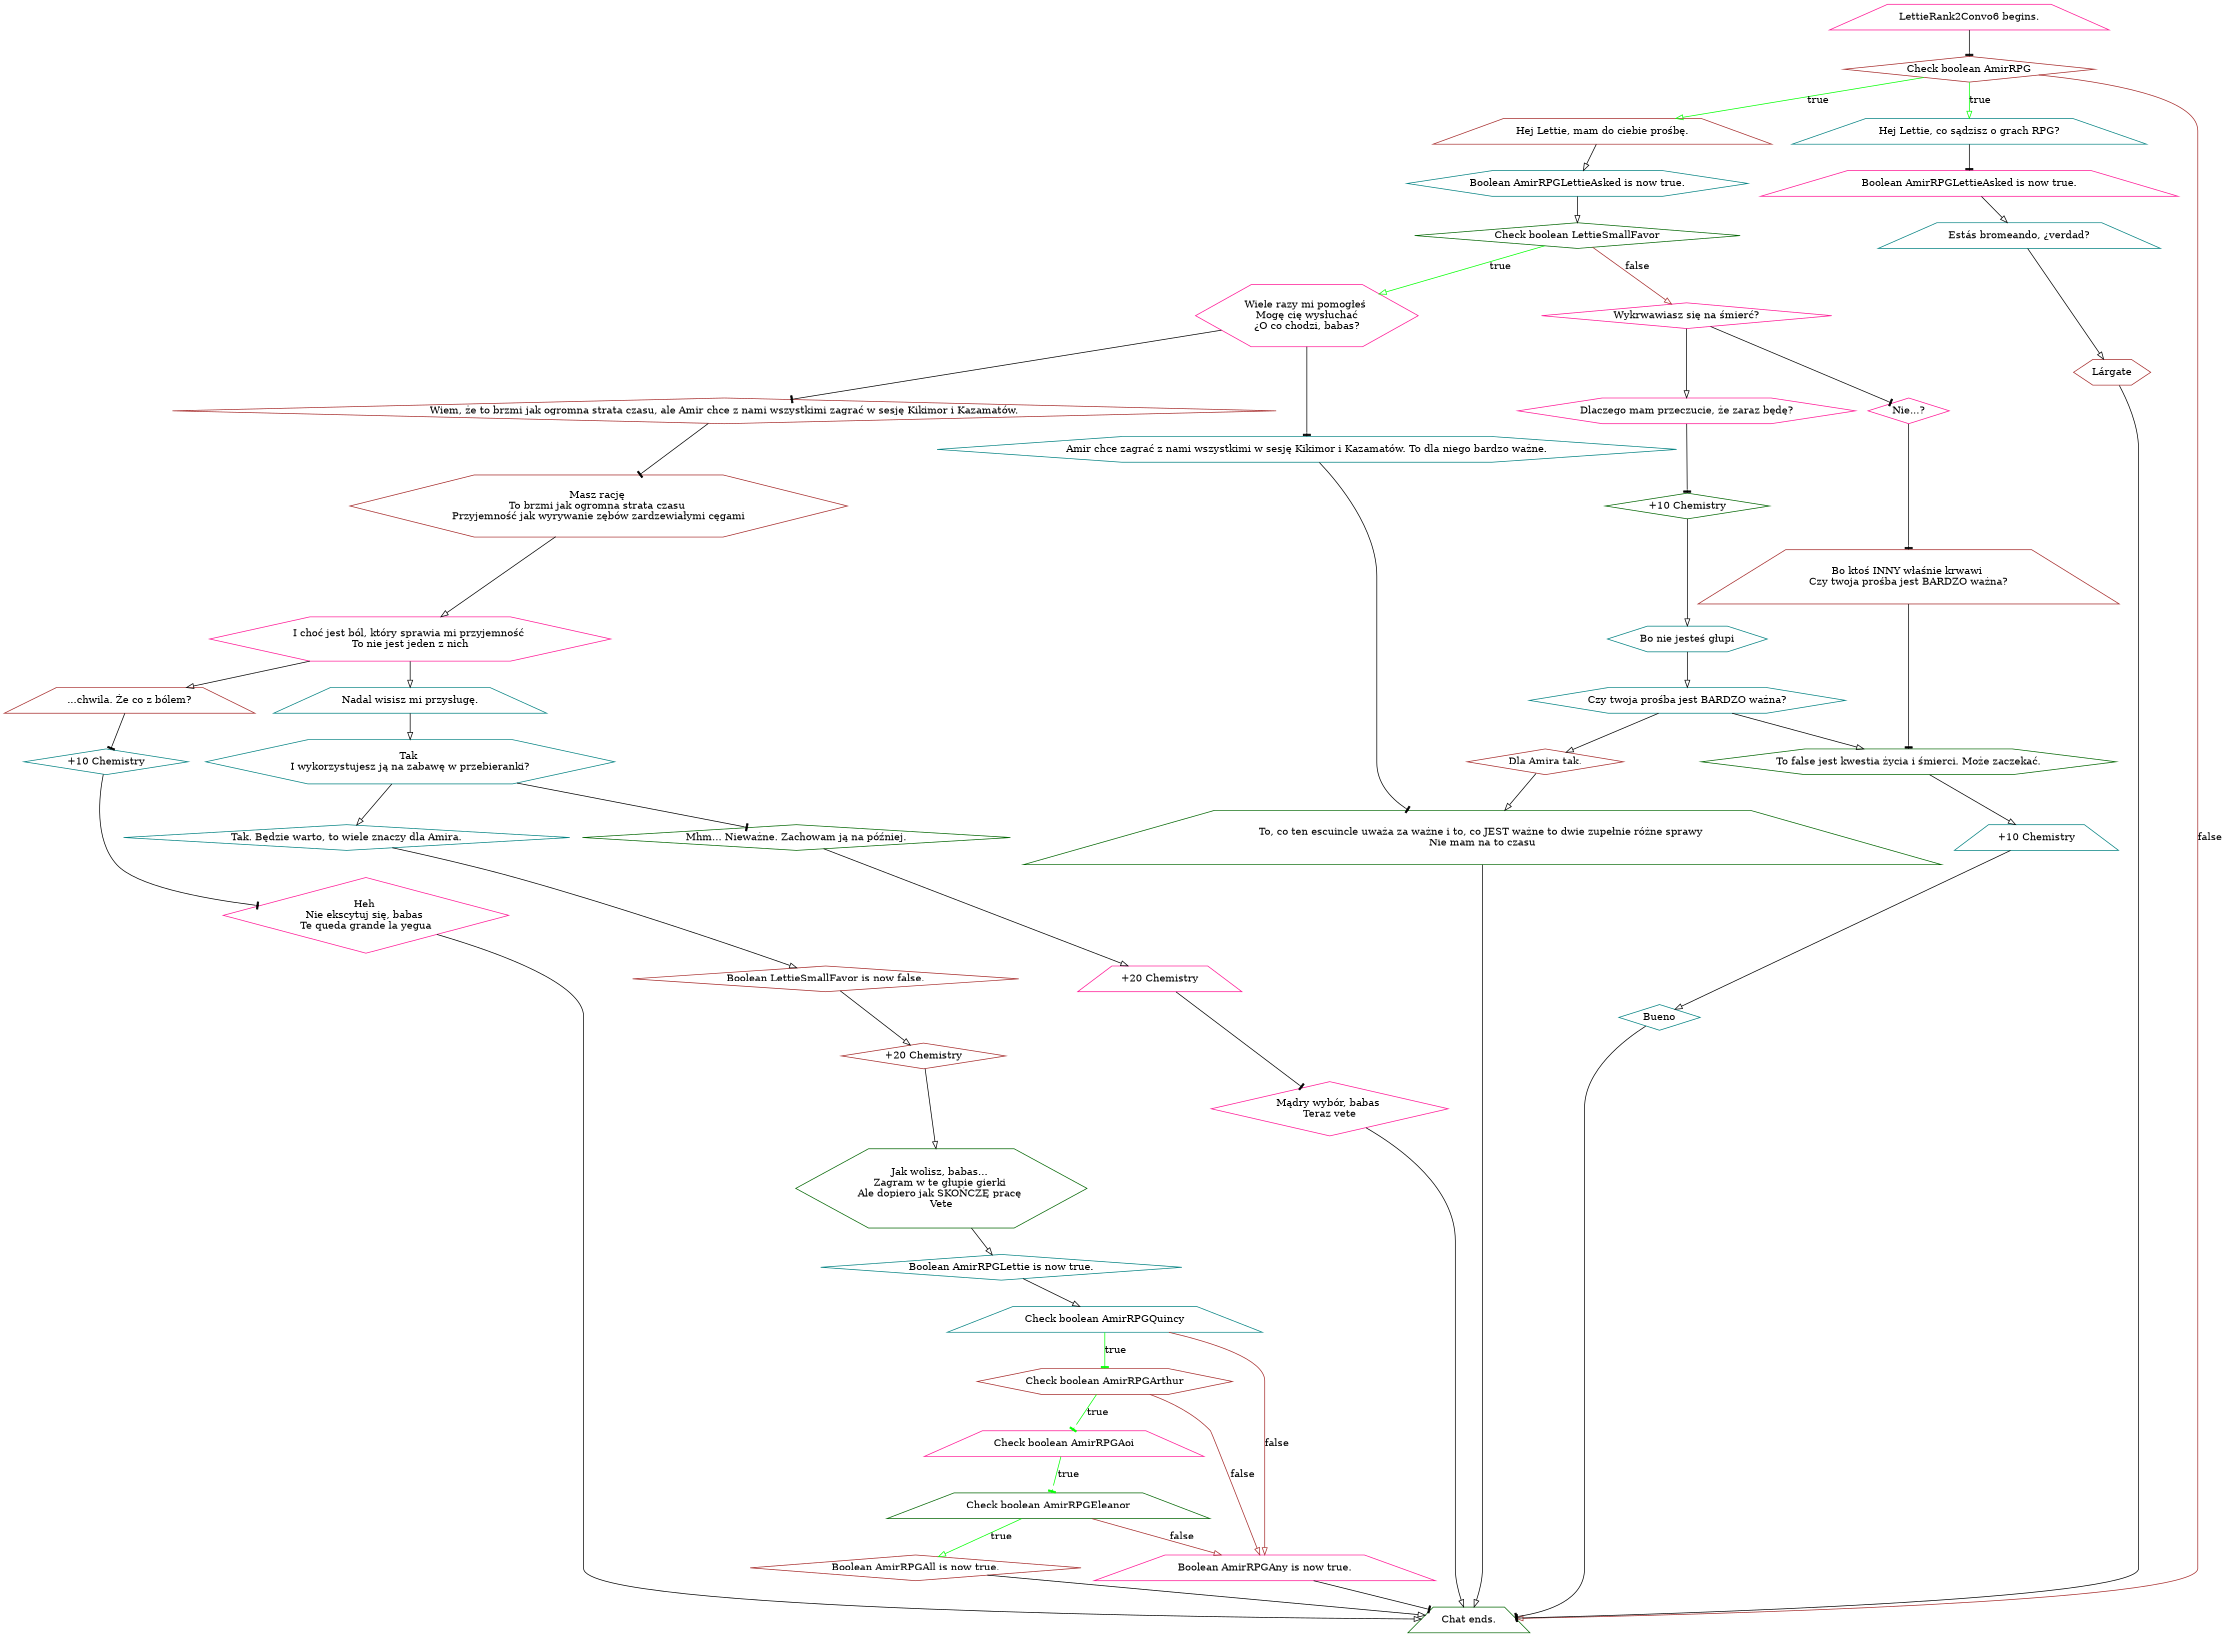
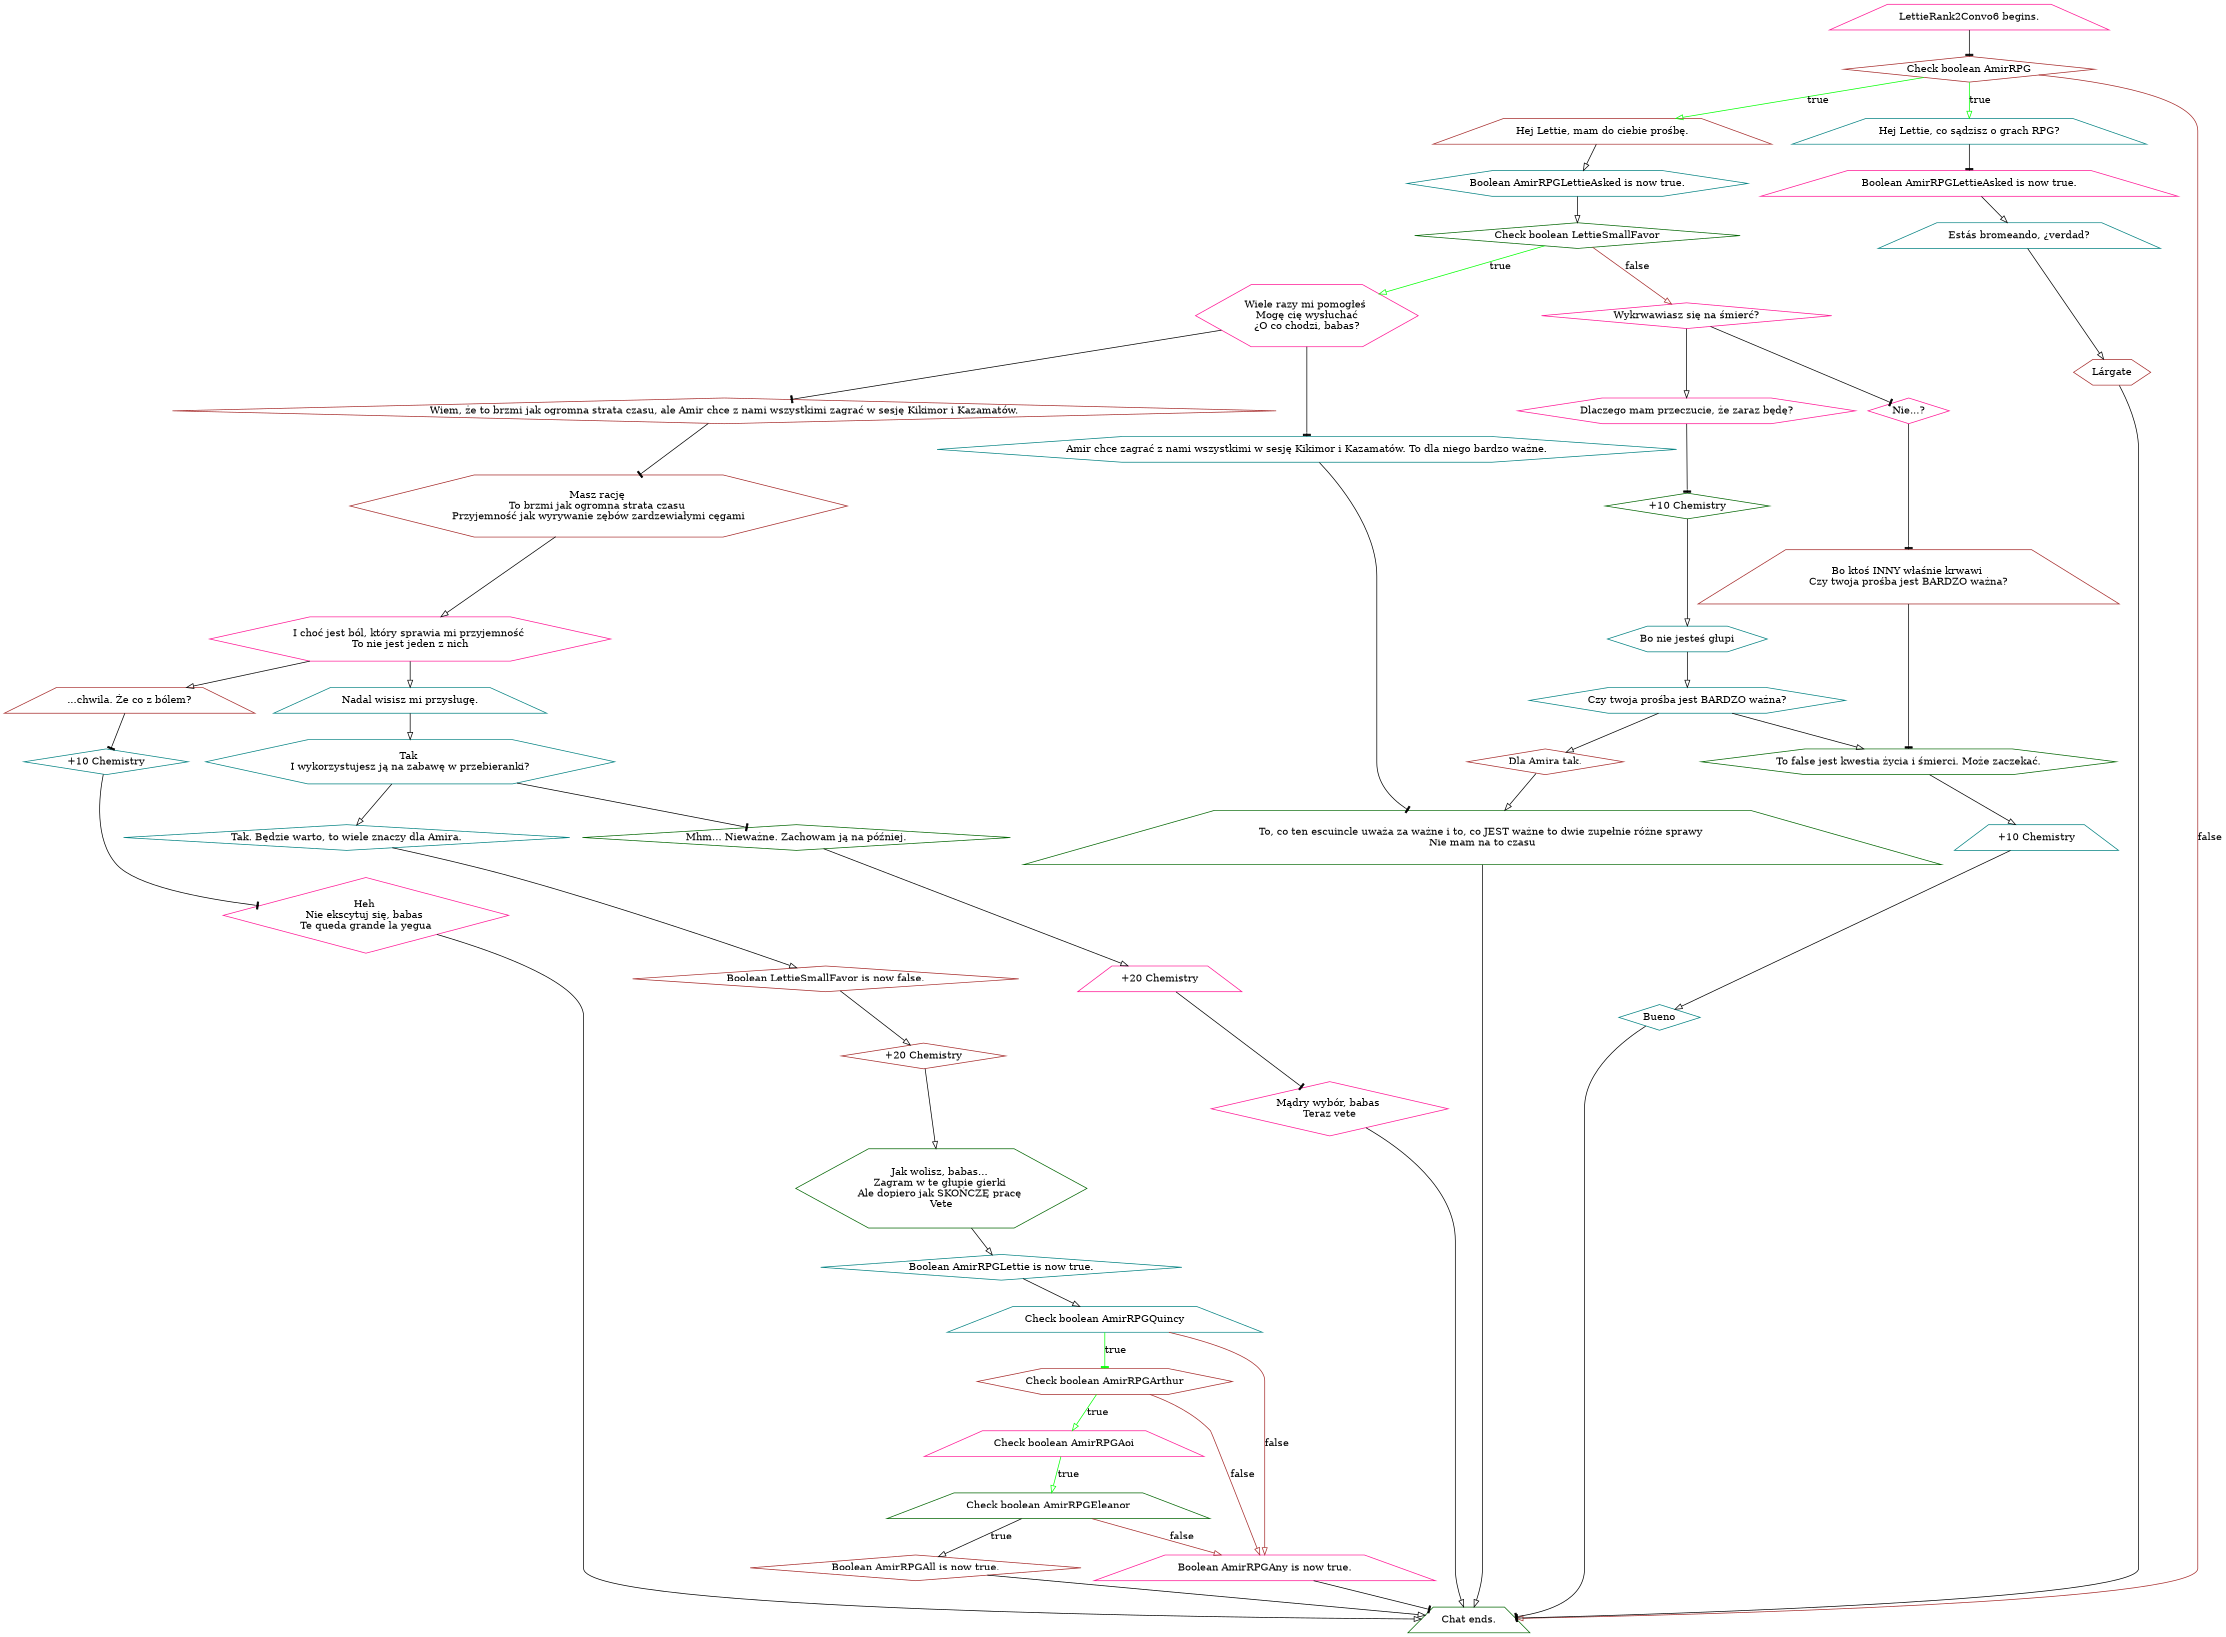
edge "Check boolean AmirRPGArthur" -> "Check boolean AmirRPGAoi": arrowhead tee -> onormal
edge "Check boolean AmirRPGAoi" -> "Check boolean AmirRPGEleanor": arrowhead tee -> onormal
edge "Check boolean AmirRPGEleanor" -> "Boolean AmirRPGAll is now true.": color green -> black
